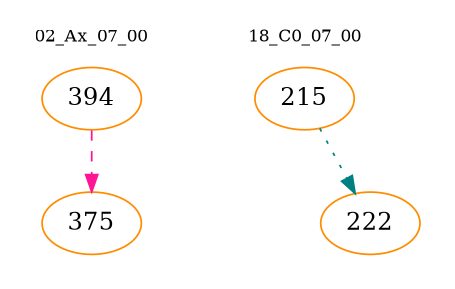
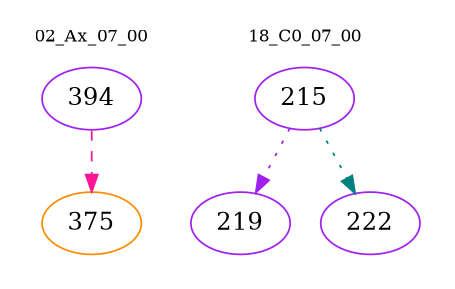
node "394": color darkorange -> purple
node "215": color darkorange -> purple
node "219": added
node "222": color darkorange -> purple
